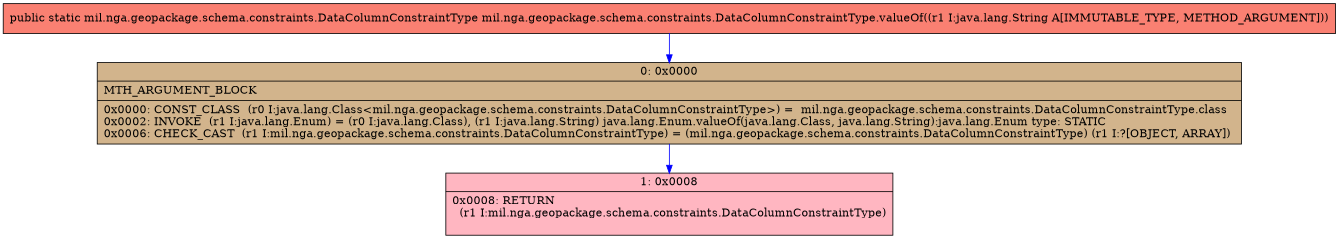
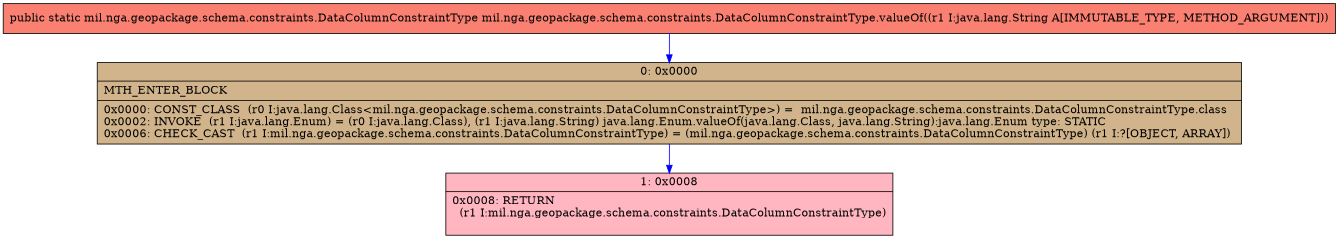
node "0: 0x0000": text "MTH_ARGUMENT_BLOCK" -> "MTH_ENTER_BLOCK"
